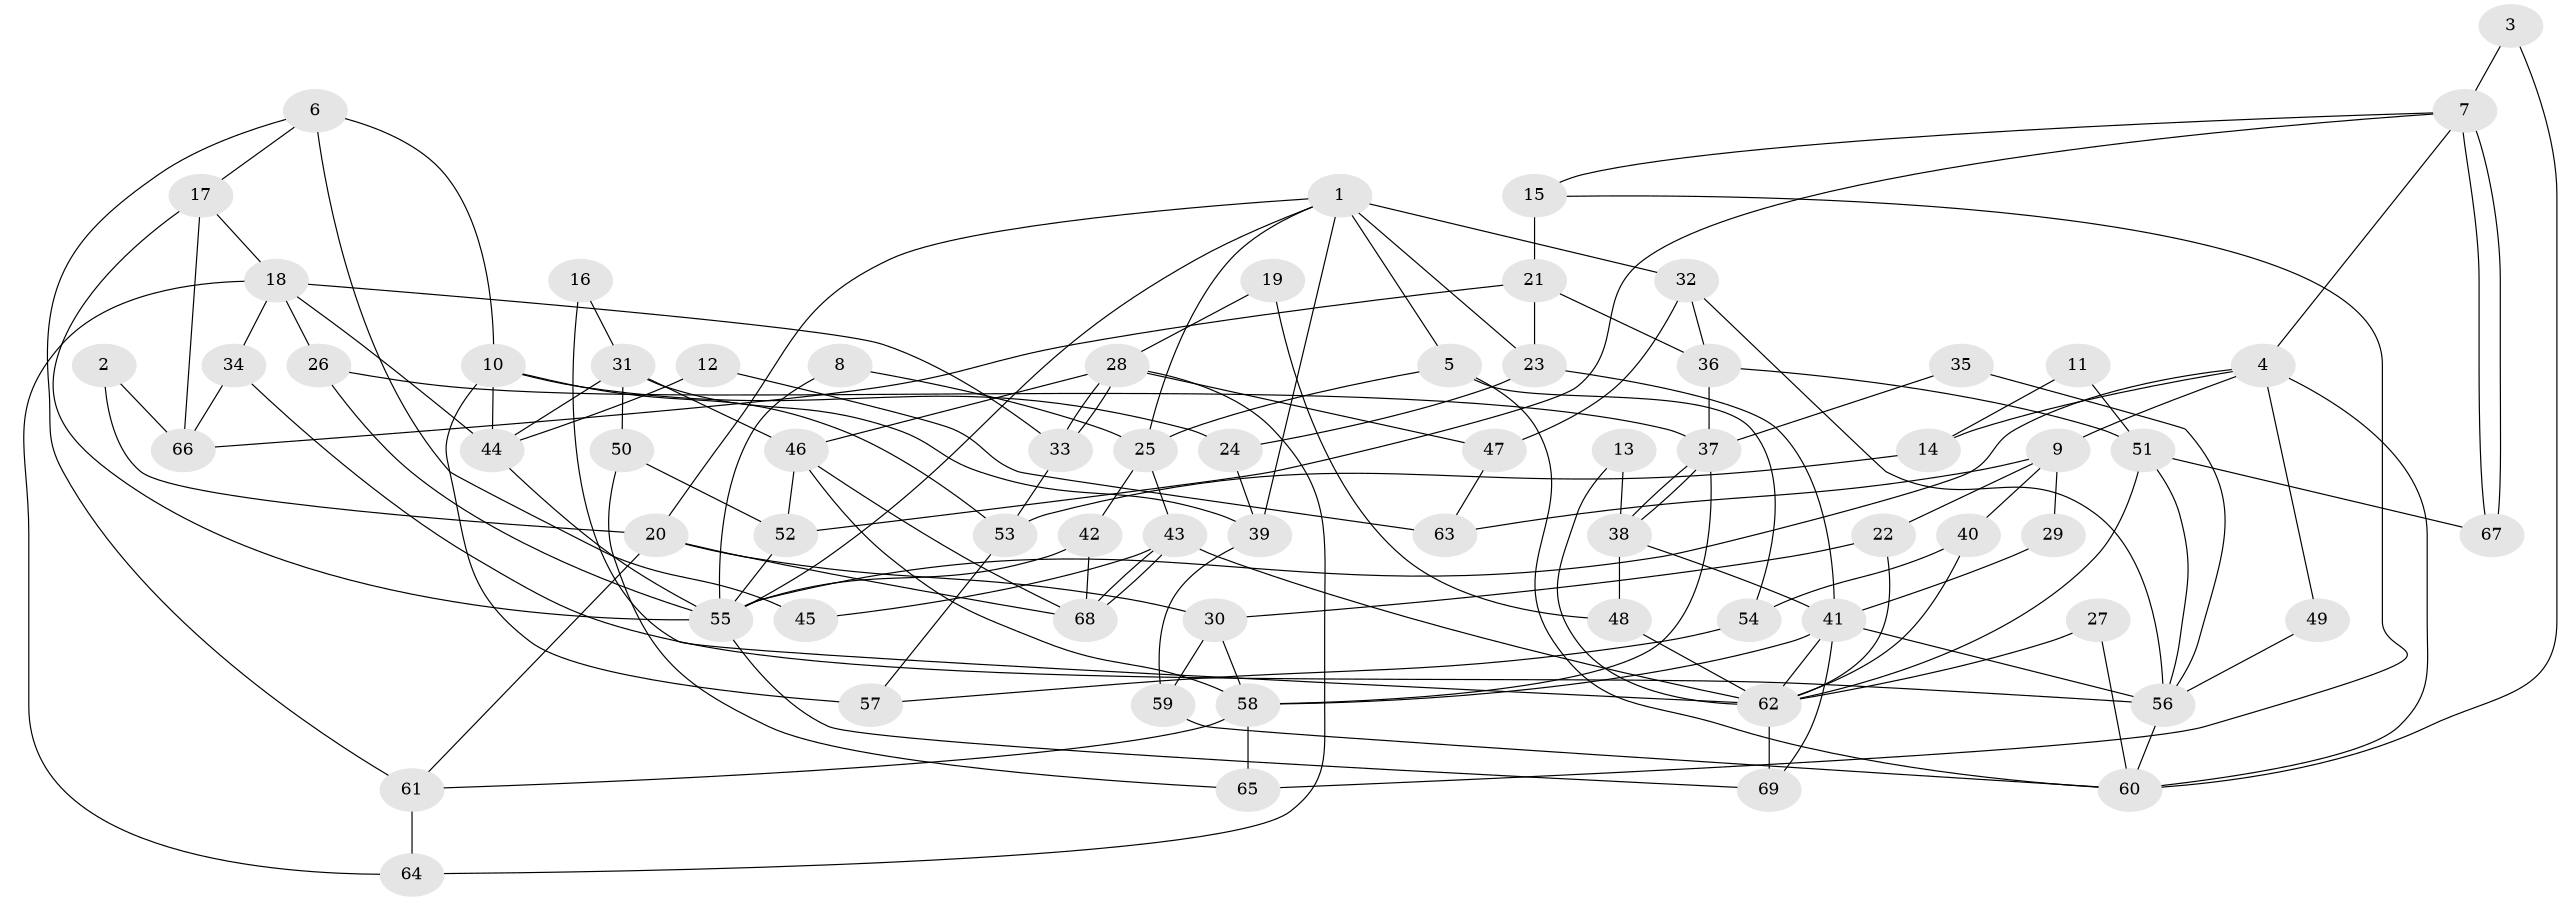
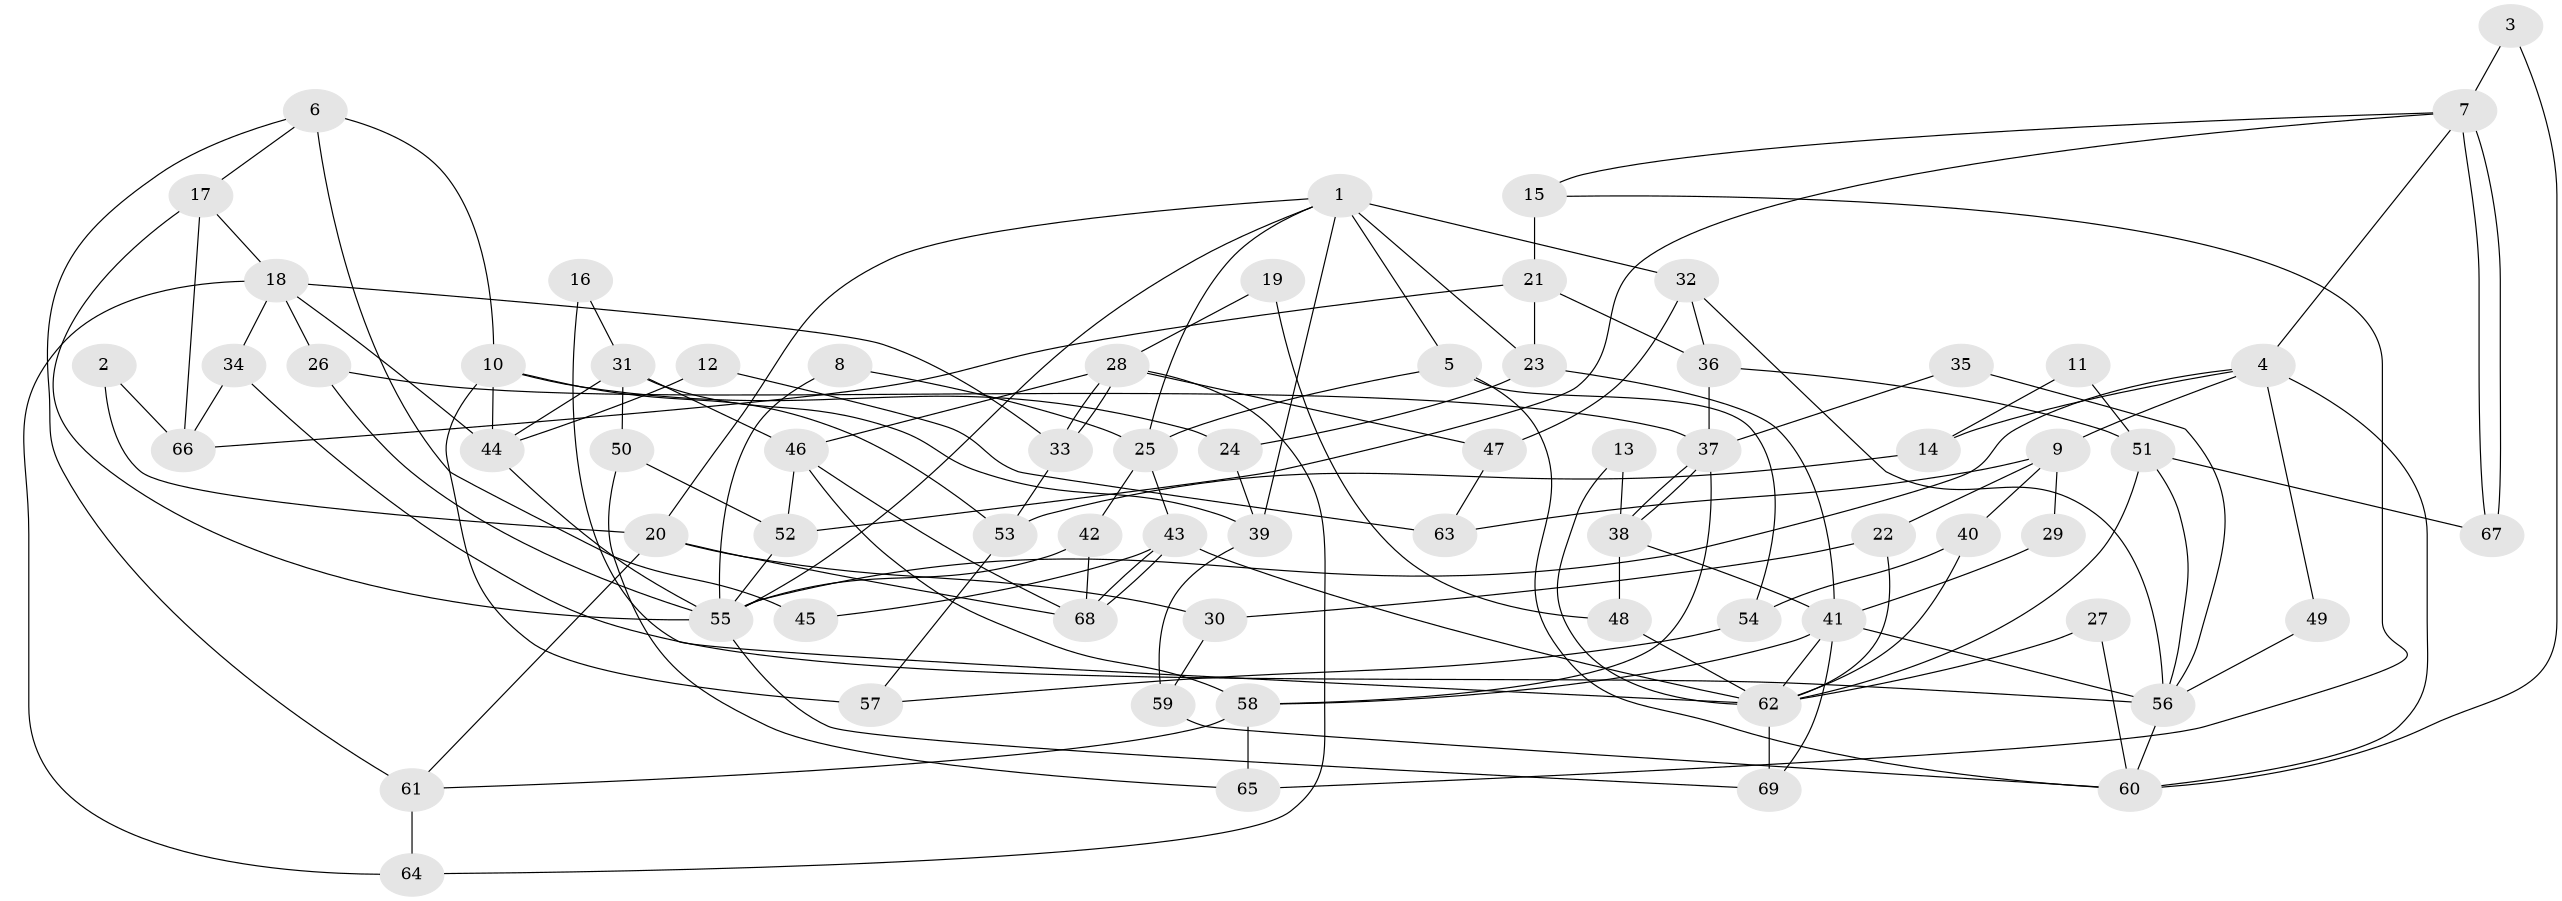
edge "30" -- "58": removed
